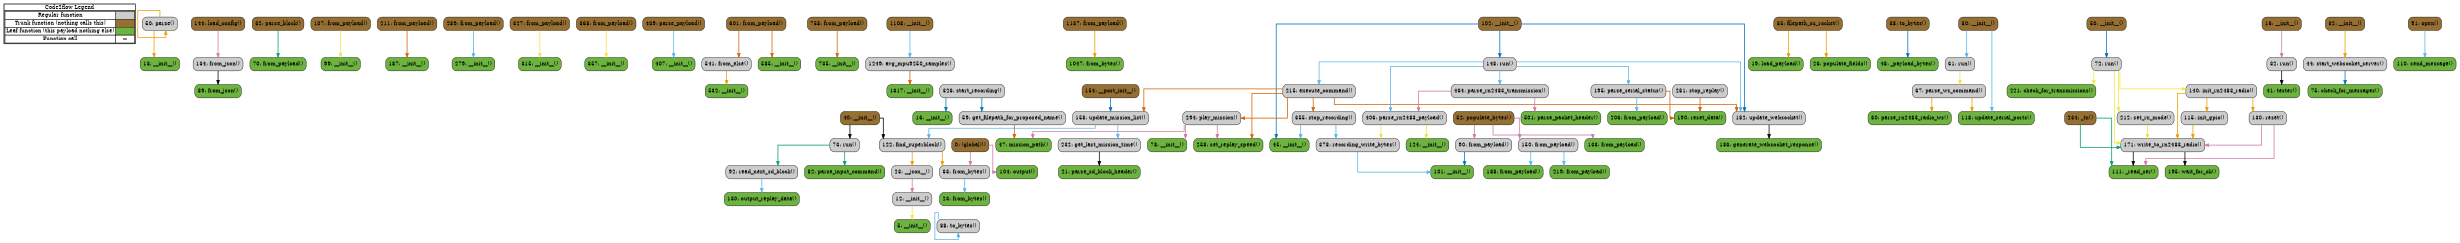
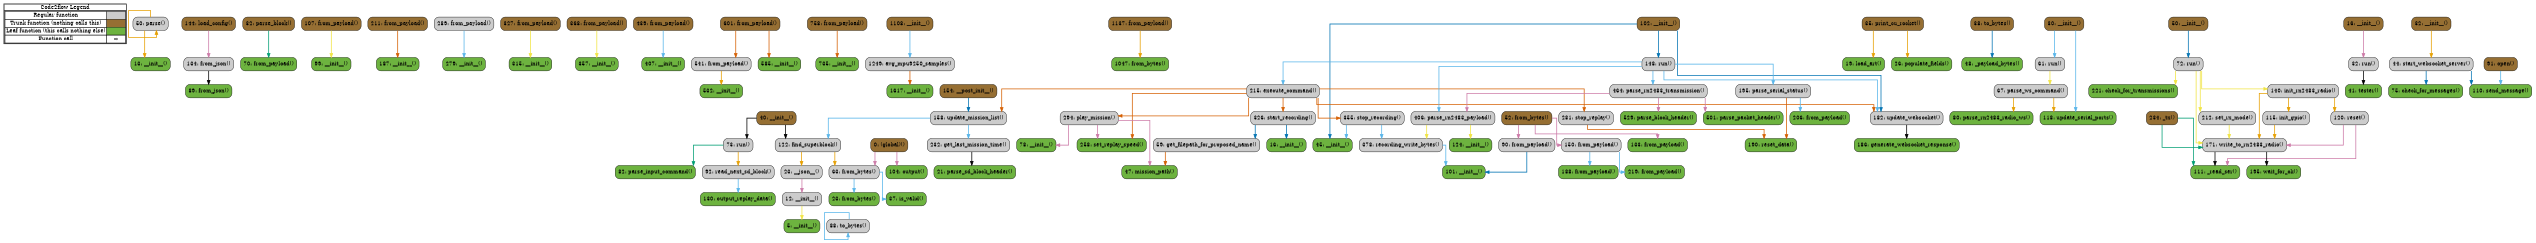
node "289: from_payload()": fillcolor #966f33 -> #cccccc
node "439: parse_payload()": label "439: parse_payload()" -> "439: from_payload()"
node "35: filepath_cu_rocket()": label "35: filepath_cu_rocket()" -> "35: print_cu_rocket()"
node "Code2flow Legend": text "Leaf function (this payload nothing else)" -> "Leaf function (this calls nothing else)"
node "541: from_else()": label "541: from_else()" -> "541: from_payload()"
node "19: load_payload()": label "19: load_payload()" -> "19: load_art()"
edge "44: start_websocket_server()" -> "110: send_message()": added
edge "215: execute_command()" -> "281: stop_replay()": added
edge "215: execute_command()" -> "326: start_recording()": added
node "52: populate_bytes()": label "52: populate_bytes()" -> "52: from_bytes()"
node "529: parse_block_header()": added
node "130: reset()": label "130: reset()" -> "120: reset()"
edge "73: run()" -> "92: read_next_sd_block()": color #009e73 -> #e69f00
node "37: is_valid()": added
